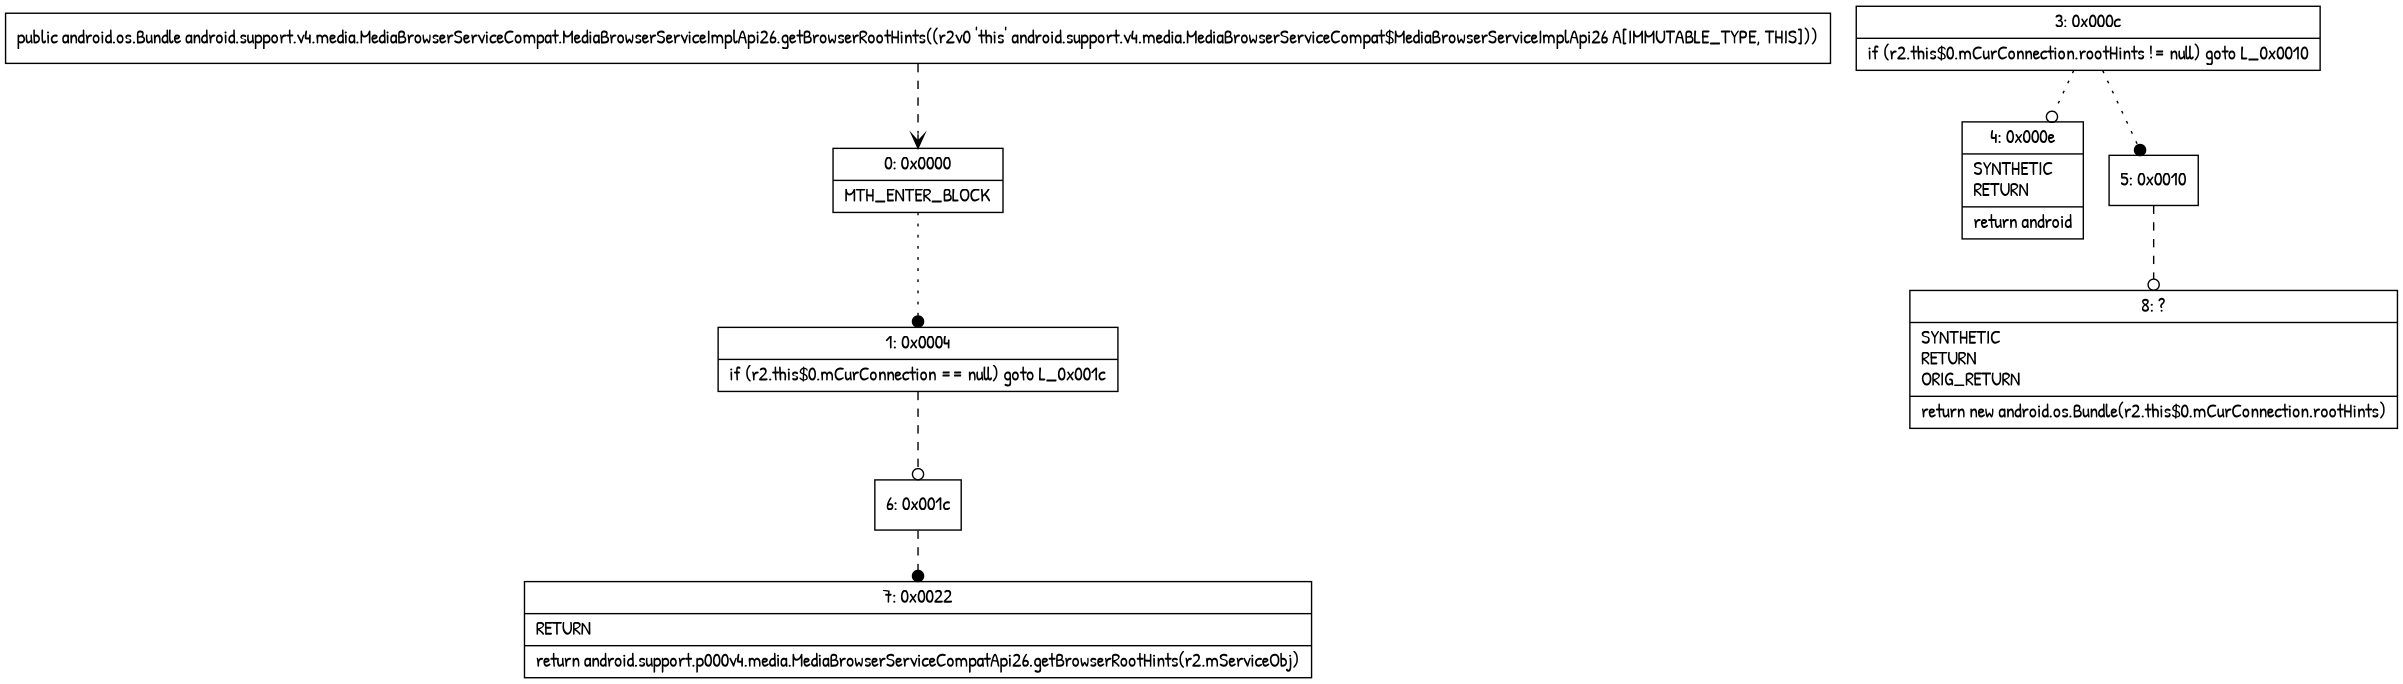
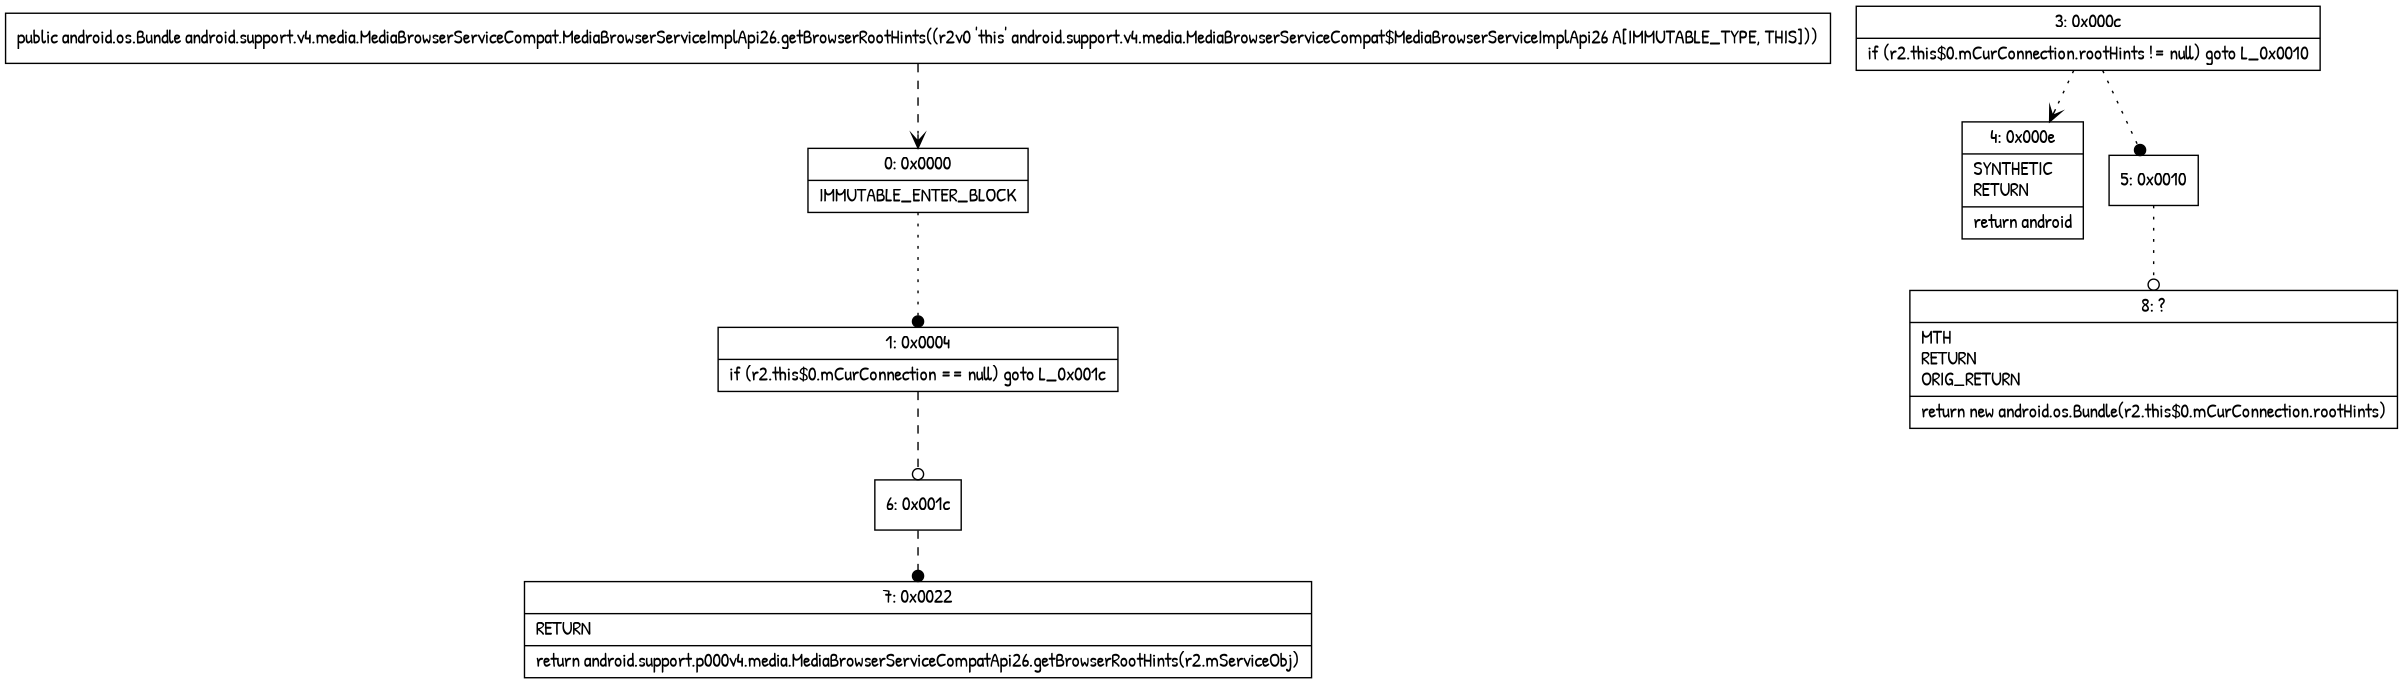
edge "3: 0x000c" -> "4: 0x000e": arrowhead odot -> vee
node "0: 0x0000": text "MTH_ENTER_BLOCK" -> "IMMUTABLE_ENTER_BLOCK"
edge "5: 0x0010" -> "8: ?": style dashed -> dotted
node "8: ?": text "SYNTHETIC" -> "MTH"
